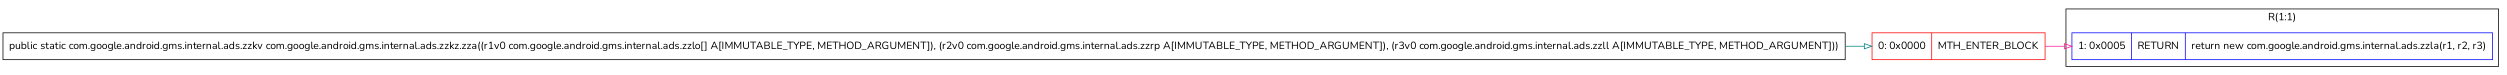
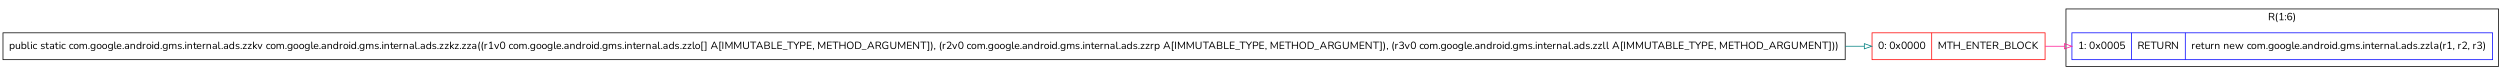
cluster "R(1:1)": label "R(1:1)" -> "R(1:6)"
